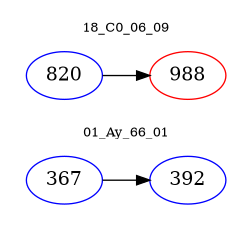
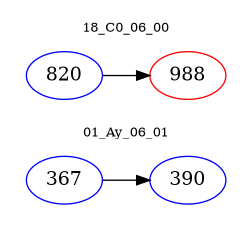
cluster "18_C0_06_09": label "18_C0_06_09" -> "18_C0_06_00"
cluster "01_Ay_66_01": label "01_Ay_66_01" -> "01_Ay_06_01"
node "392": label "392" -> "390"
